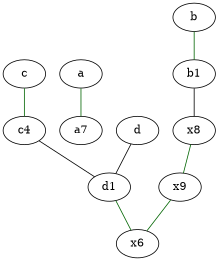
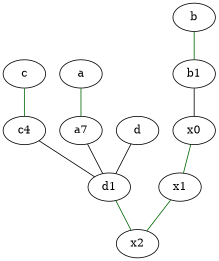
node "x8": label "x8" -> "x0"
edge "a7" -- "d1": added
node "x9": label "x9" -> "x1"
node "x6": label "x6" -> "x2"
